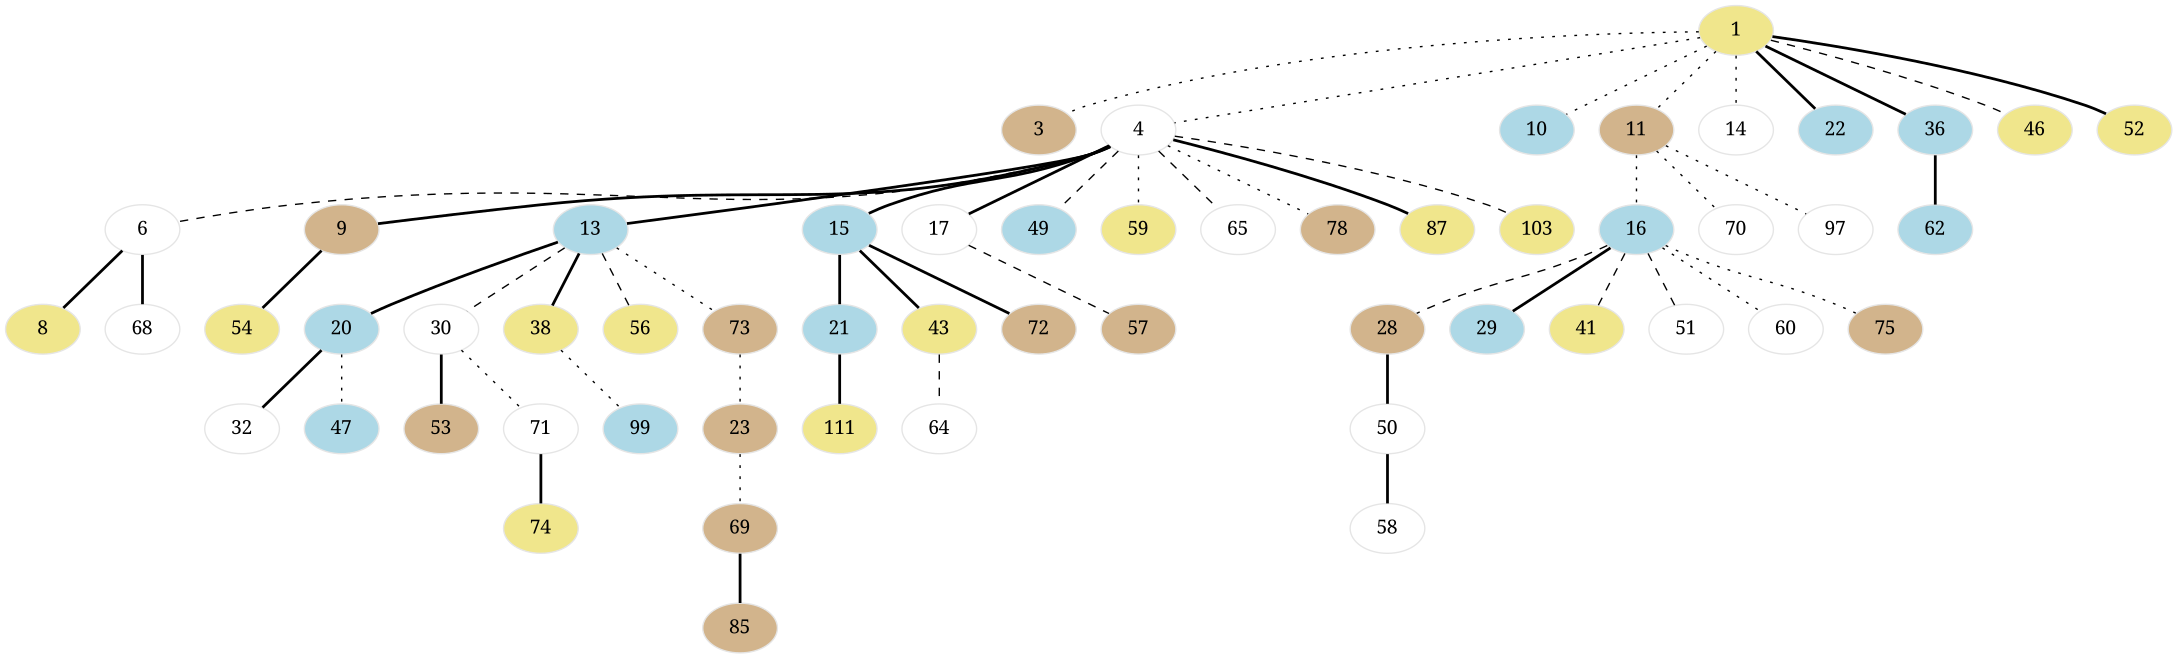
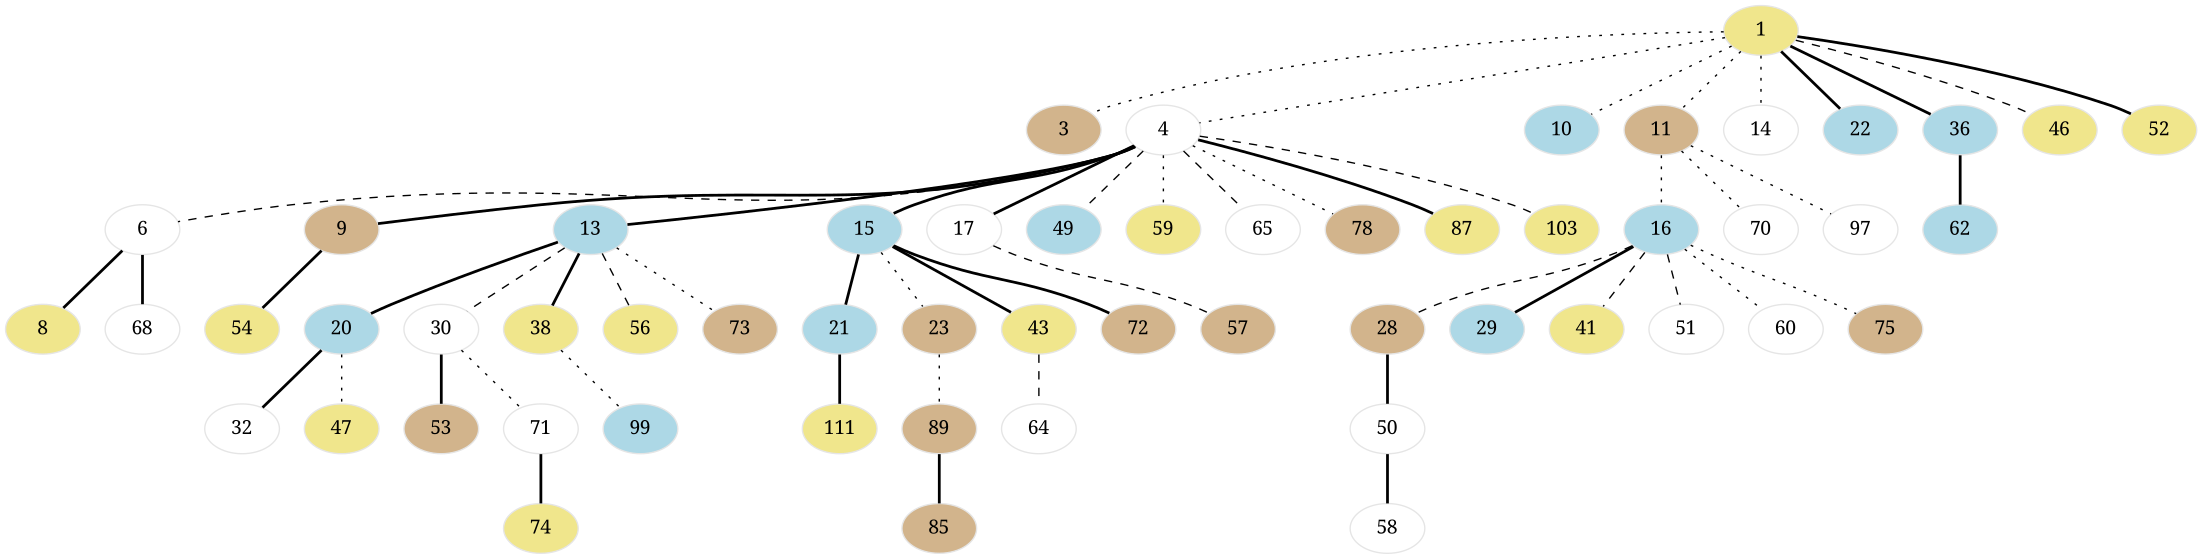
edge "73" -- "23": now "15" -- "23"
node "47": fillcolor lightblue -> khaki
node "69": label "69" -> "89"
